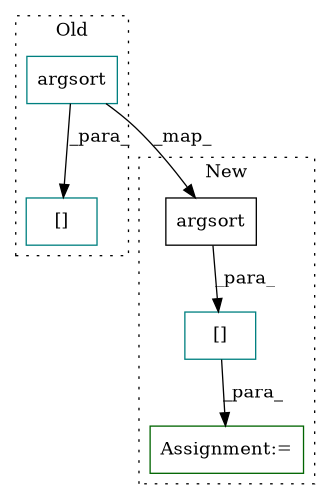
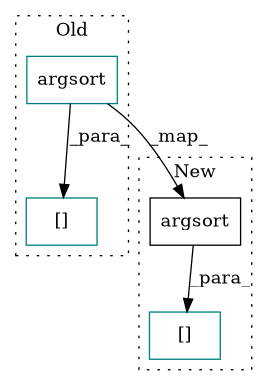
node "Assignment:=": removed
